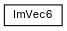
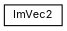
node "ImVec6": label "ImVec6" -> "ImVec2"
